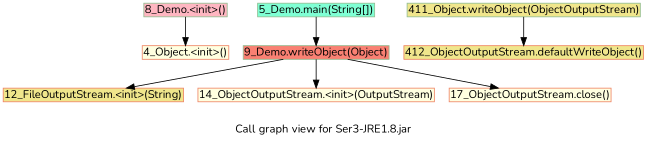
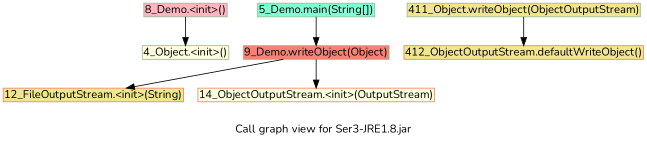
node "4_Object.<init>()": color salmon2 -> darkseagreen
node "17_ObjectOutputStream.close()": removed
